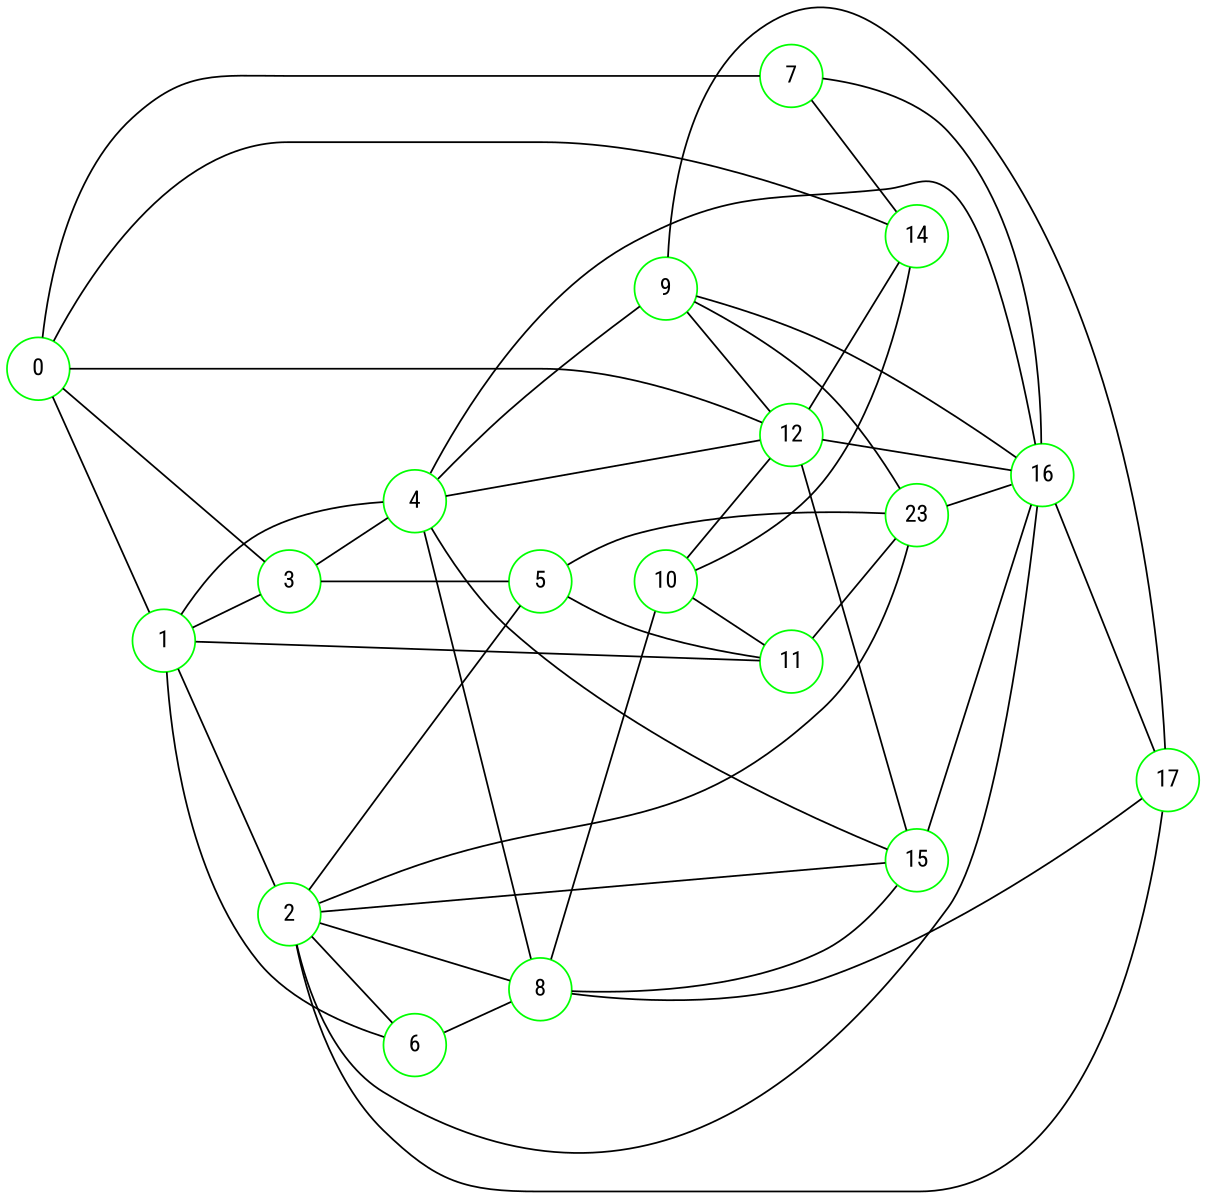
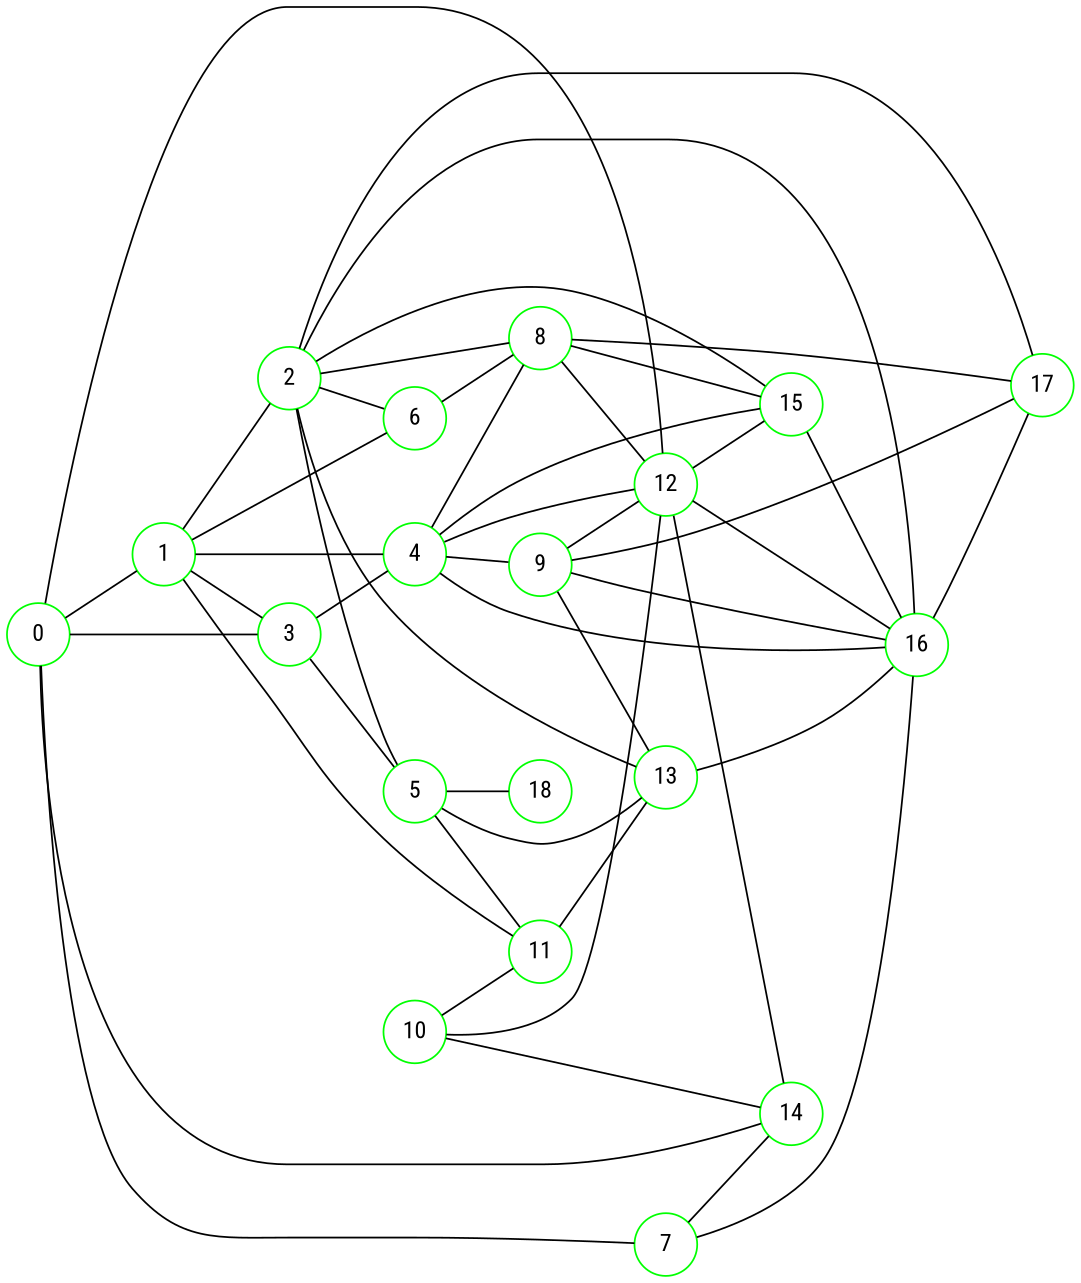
node "23": label "23" -> "13"
edge "10" -- "8": now "12" -- "8"
node "18": added
